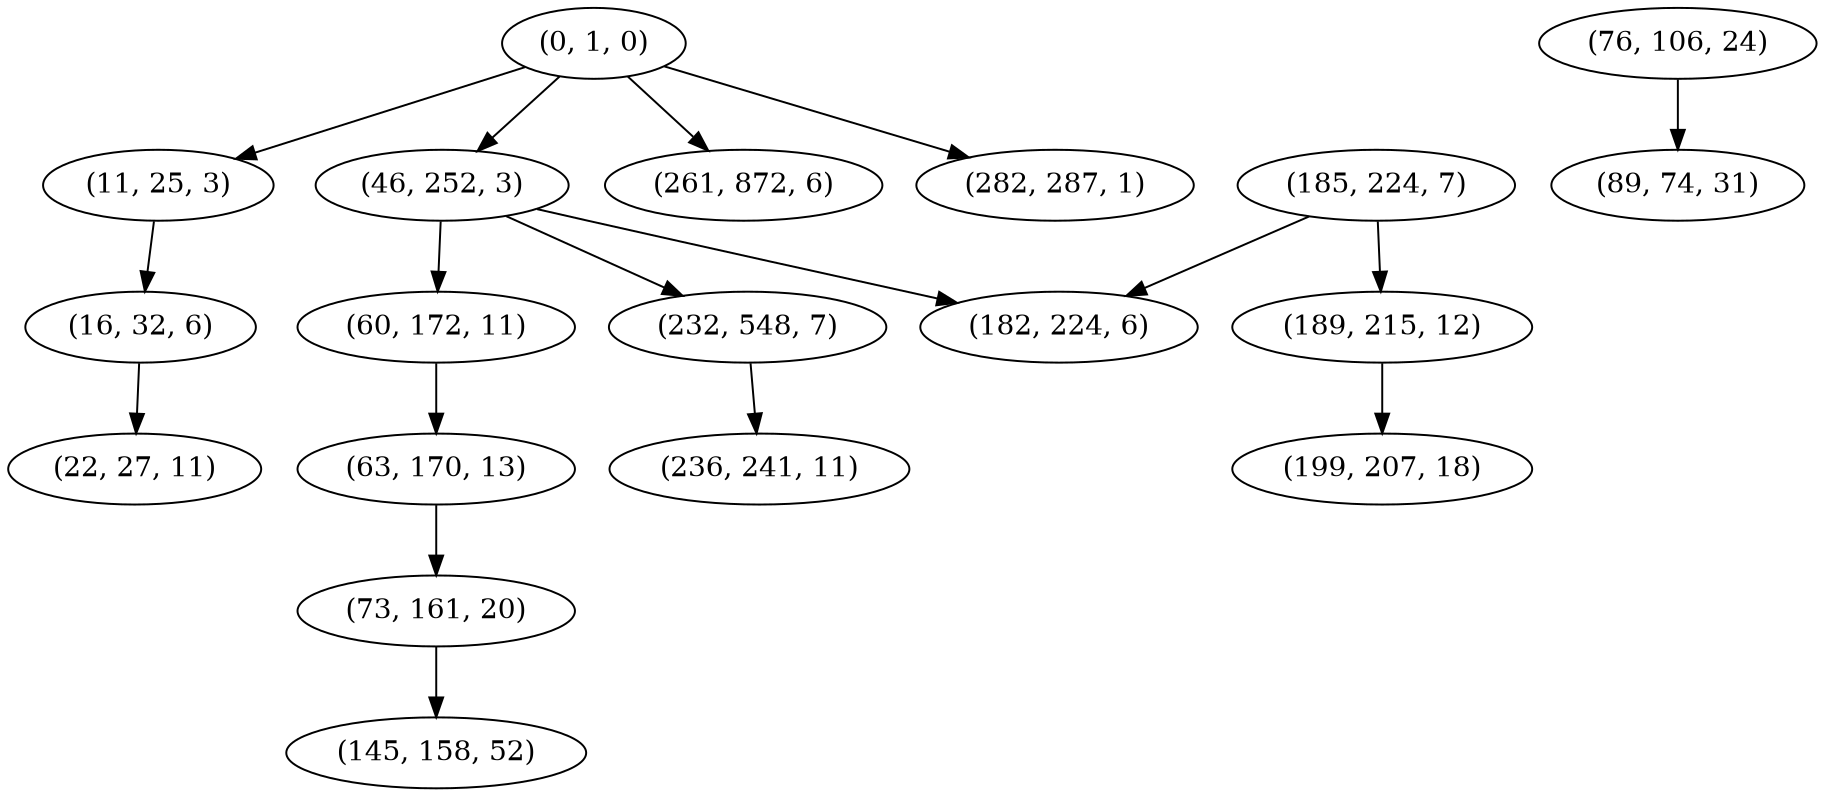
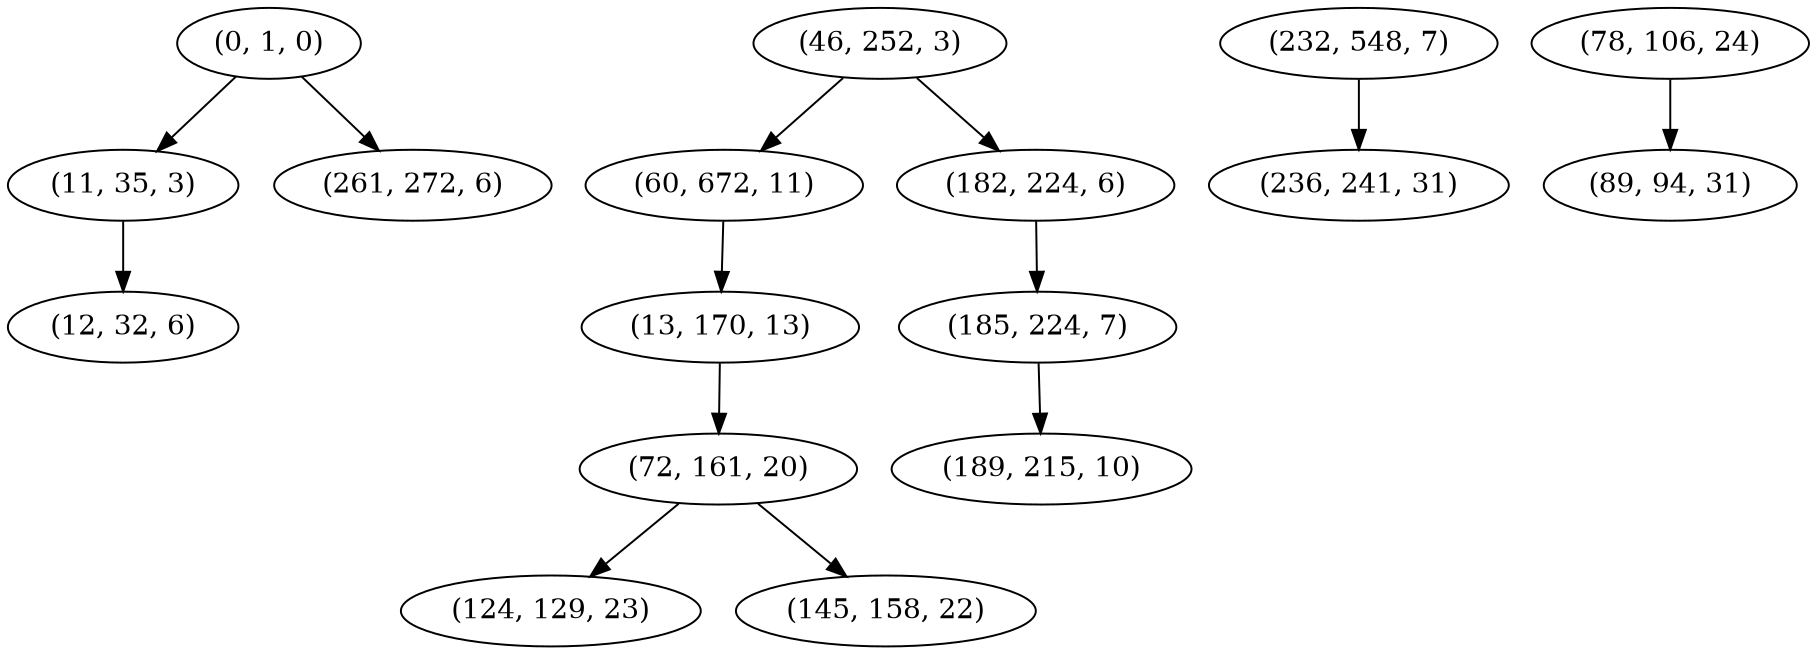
node "(76, 106, 24)": label "(76, 106, 24)" -> "(78, 106, 24)"
edge "(0, 1, 0)" -> "(46, 252, 3)": removed
node "(11, 25, 3)": label "(11, 25, 3)" -> "(11, 35, 3)"
node "(261, 872, 6)": label "(261, 872, 6)" -> "(261, 272, 6)"
node "(282, 287, 1)": removed
node "(89, 74, 31)": label "(89, 74, 31)" -> "(89, 94, 31)"
edge "(46, 252, 3)" -> "(232, 548, 7)": removed
edge "(185, 224, 7)" -> "(182, 224, 6)": reversed
node "(16, 32, 6)": label "(16, 32, 6)" -> "(12, 32, 6)"
node "(60, 172, 11)": label "(60, 172, 11)" -> "(60, 672, 11)"
node "(189, 215, 12)": label "(189, 215, 12)" -> "(189, 215, 10)"
node "(22, 27, 11)": removed
node "(63, 170, 13)": label "(63, 170, 13)" -> "(13, 170, 13)"
node "(236, 241, 11)": label "(236, 241, 11)" -> "(236, 241, 31)"
node "(199, 207, 18)": removed
node "(73, 161, 20)": label "(73, 161, 20)" -> "(72, 161, 20)"
node "(124, 129, 23)": added
node "(145, 158, 52)": label "(145, 158, 52)" -> "(145, 158, 22)"
